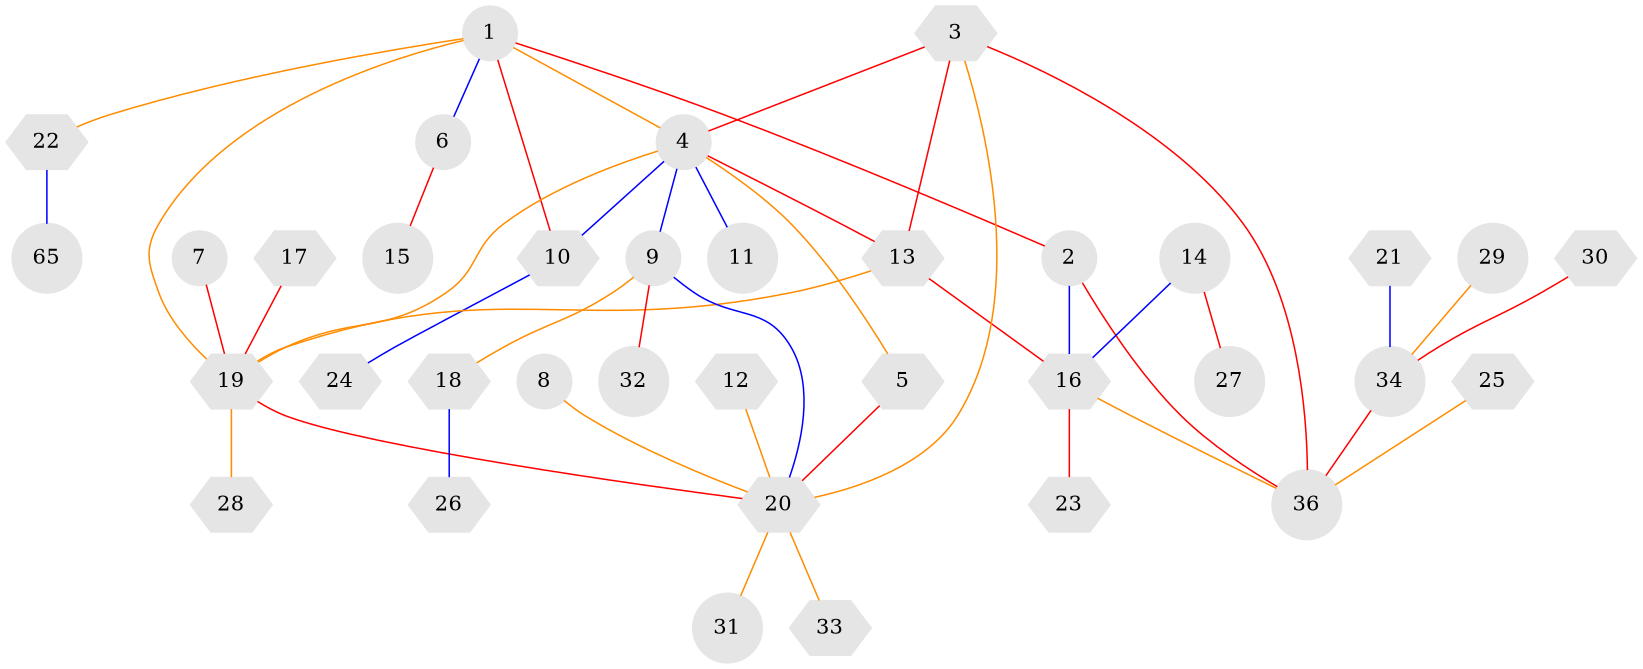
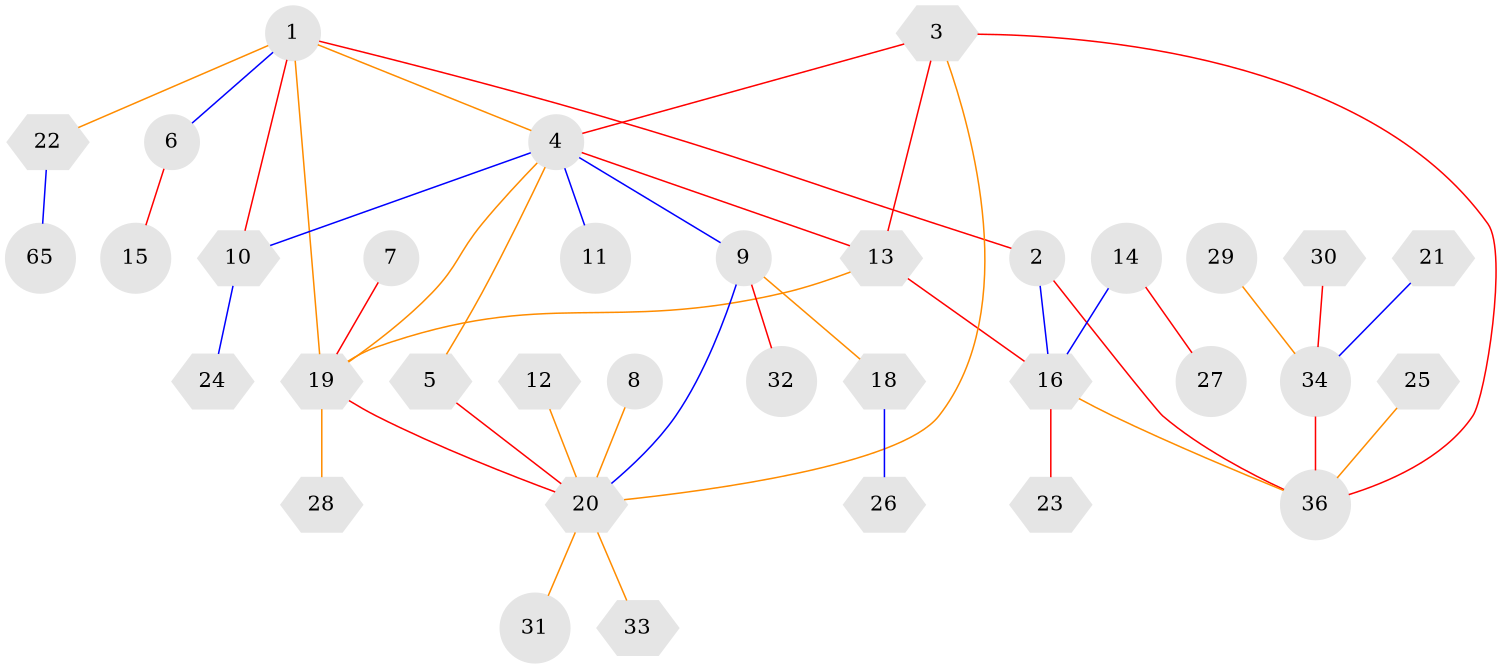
node "17": removed
